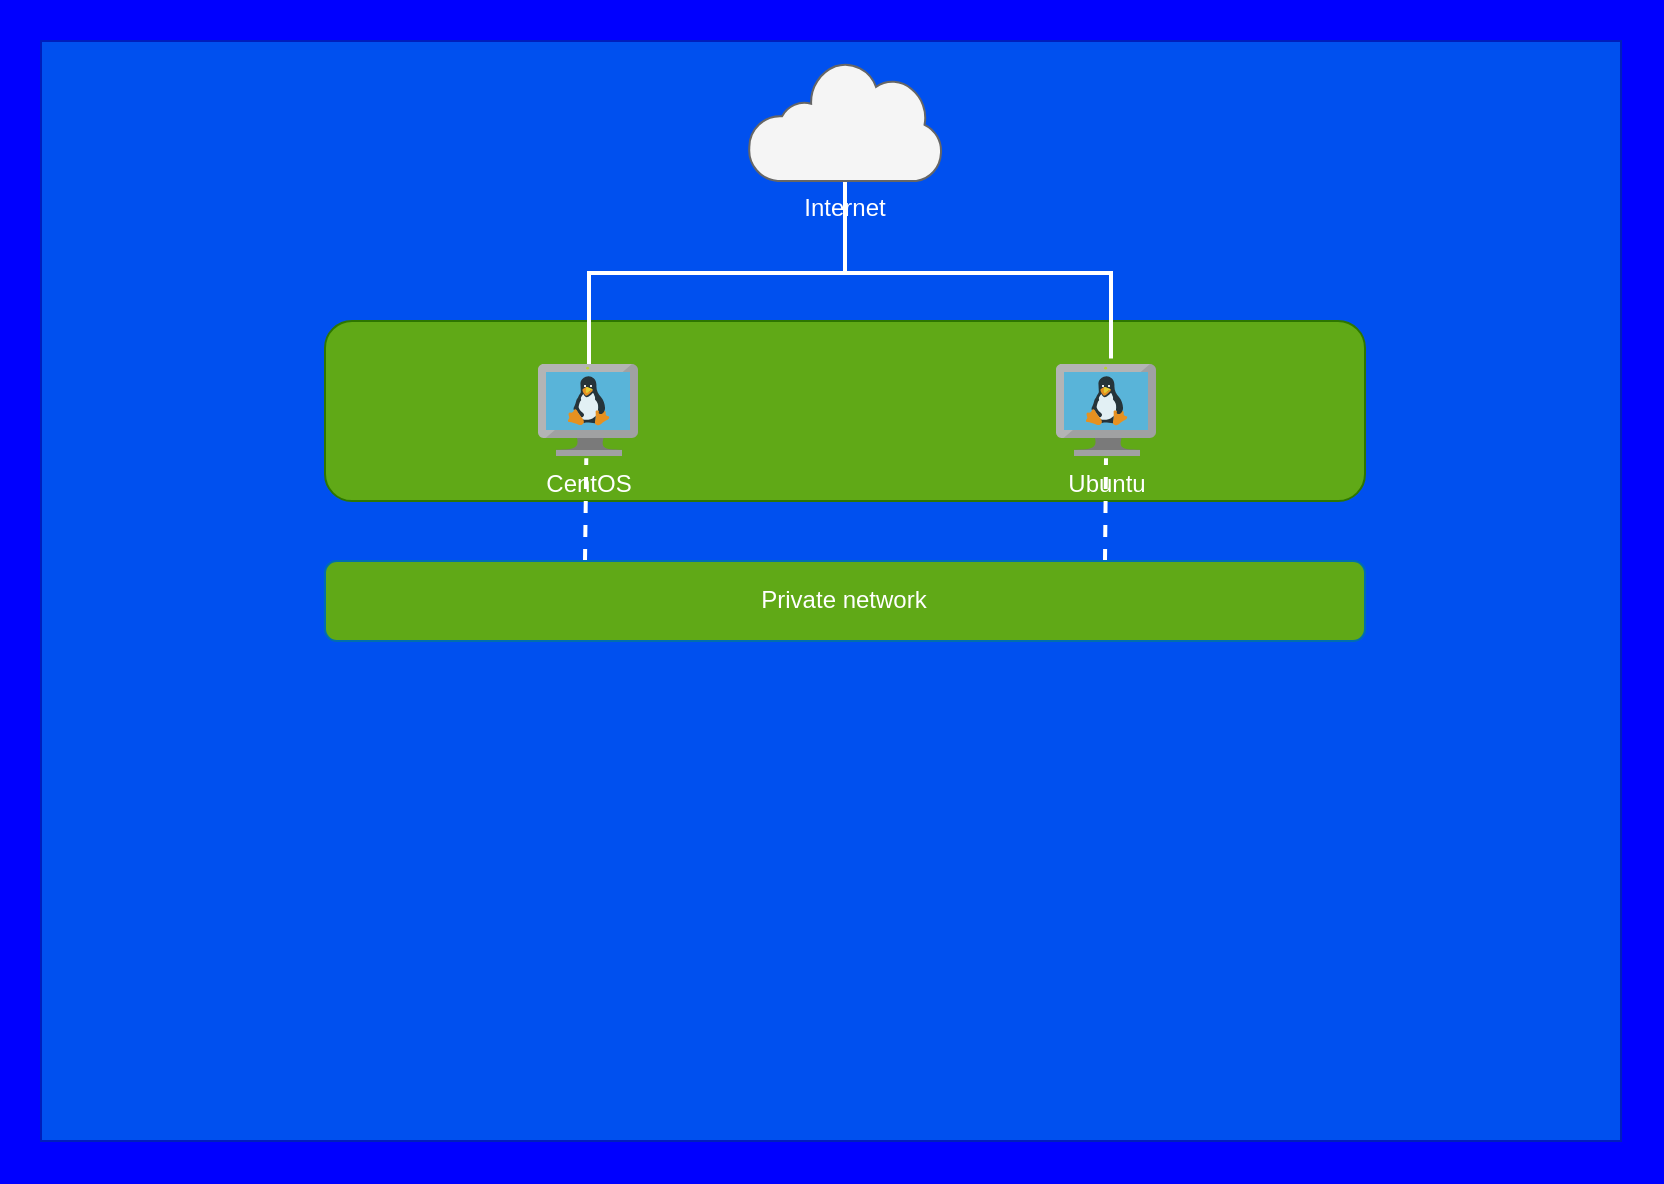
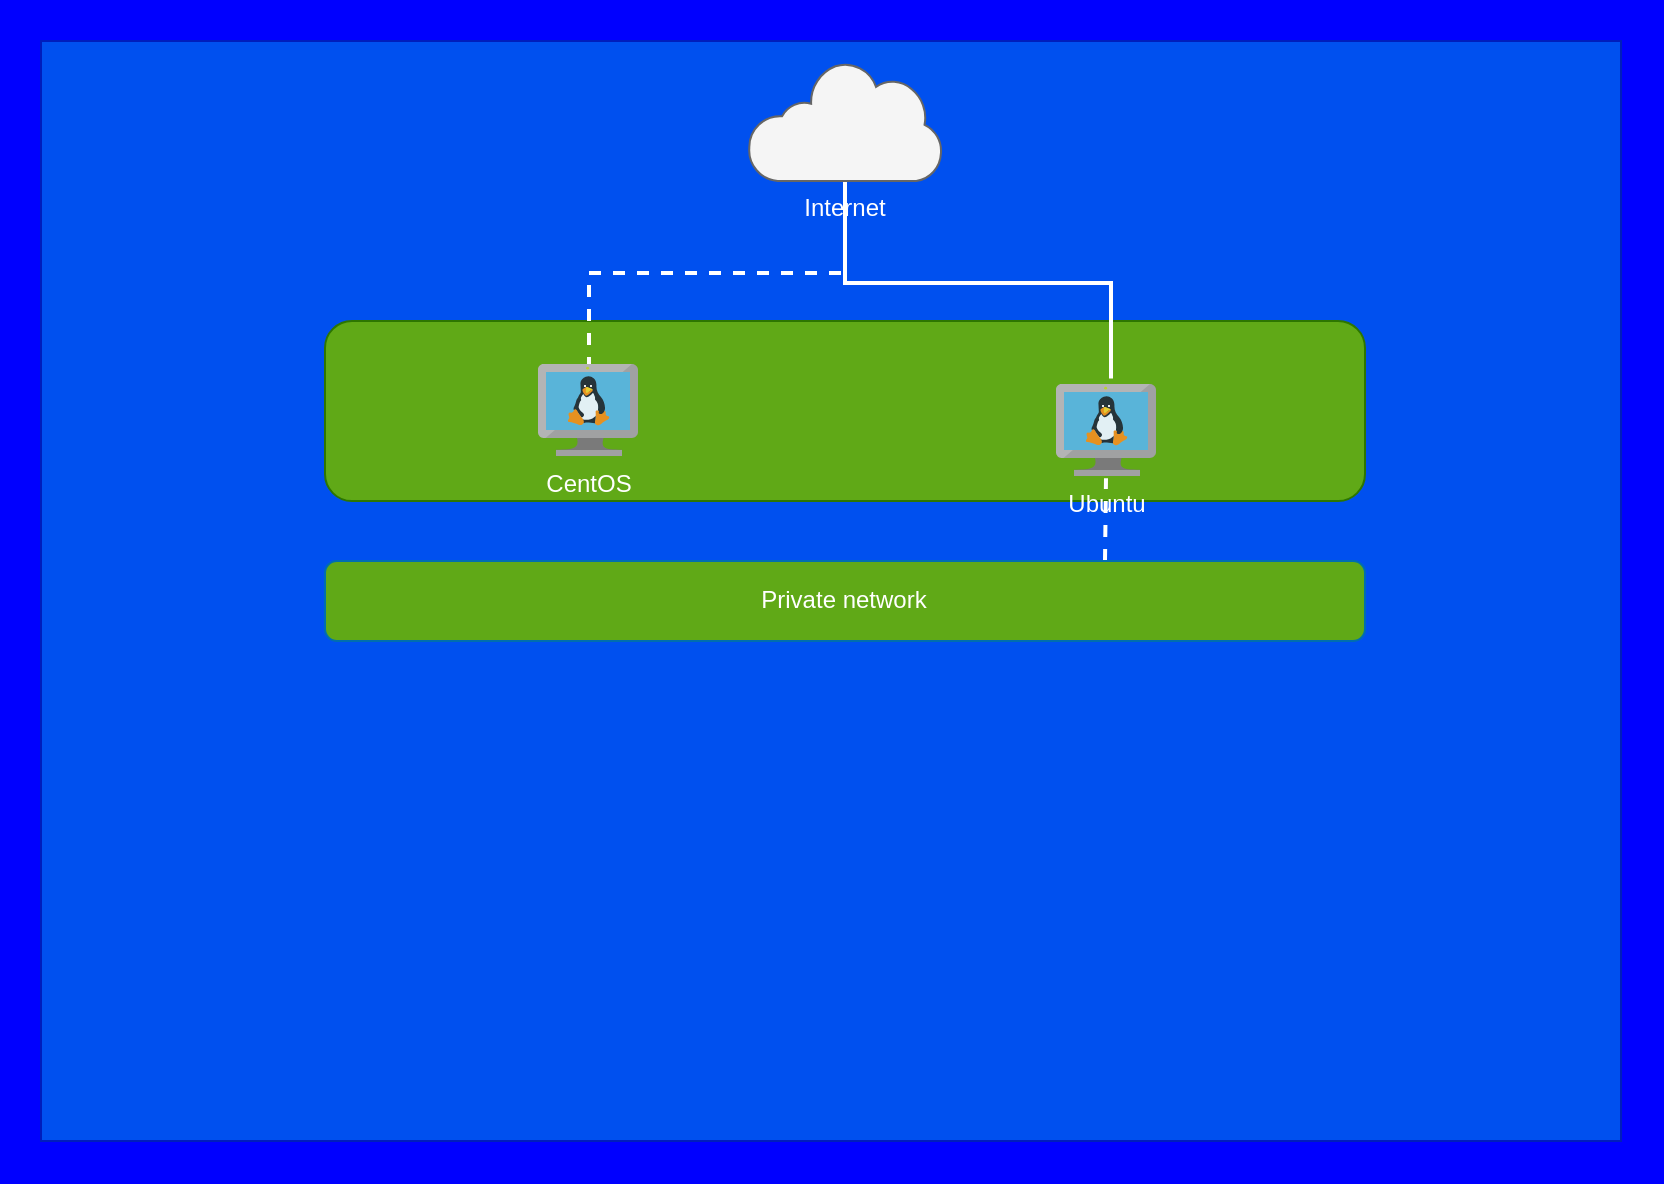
edge "Internet" -- "CentOS": style solid -> dashed
node "Ubuntu": moved (1107, 411) -> (1107, 431)
edge "CentOS" -- "Private network": removed
